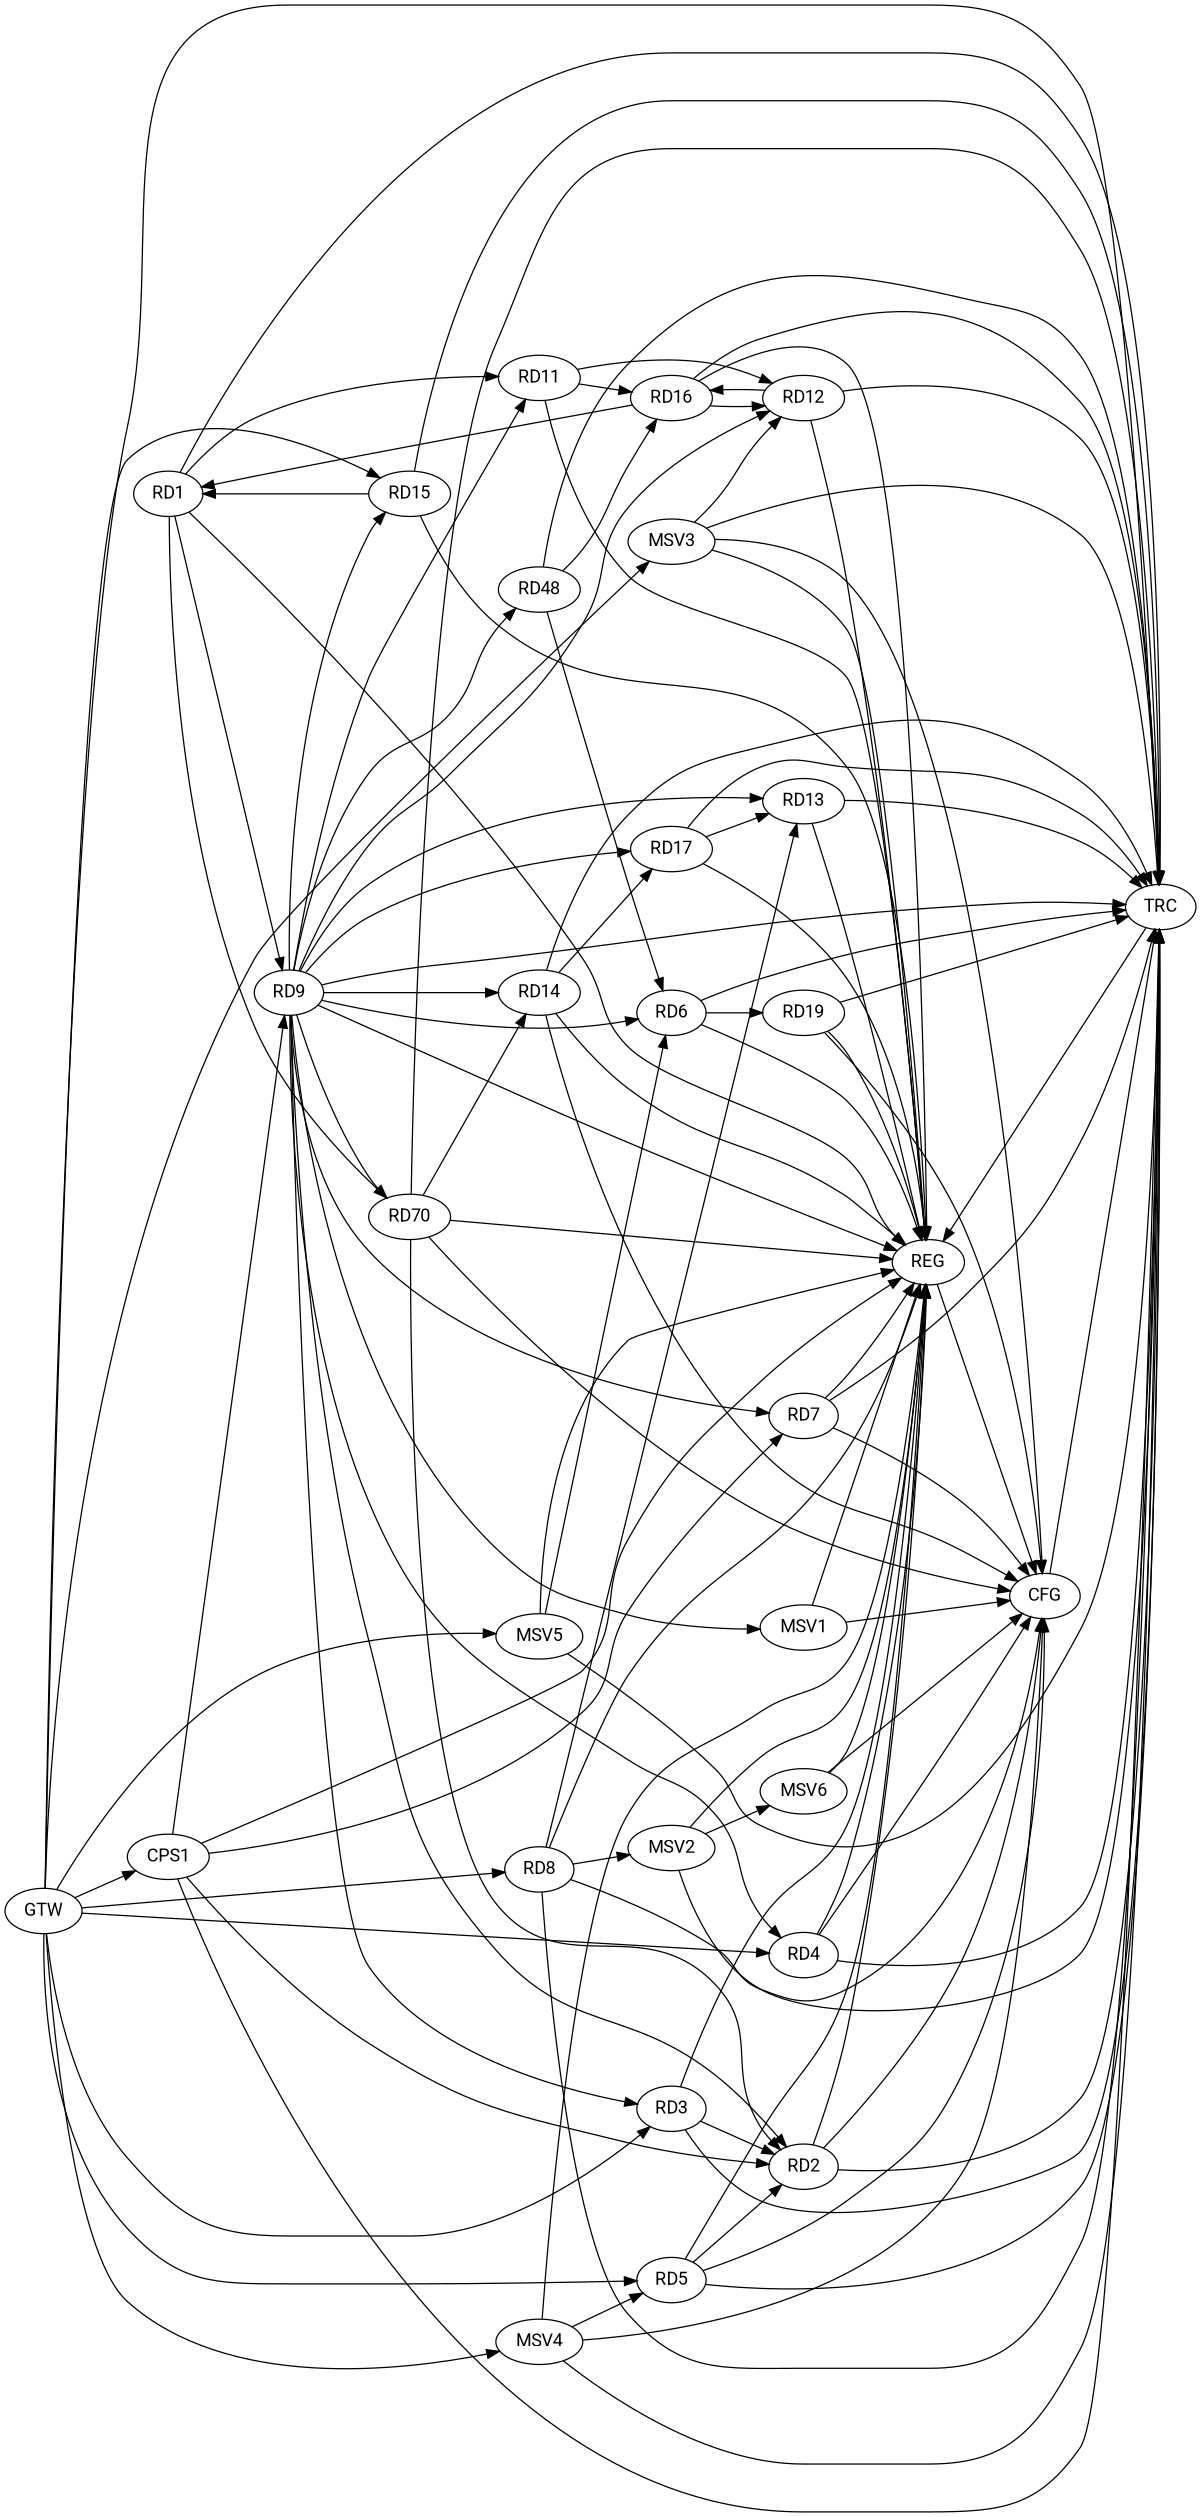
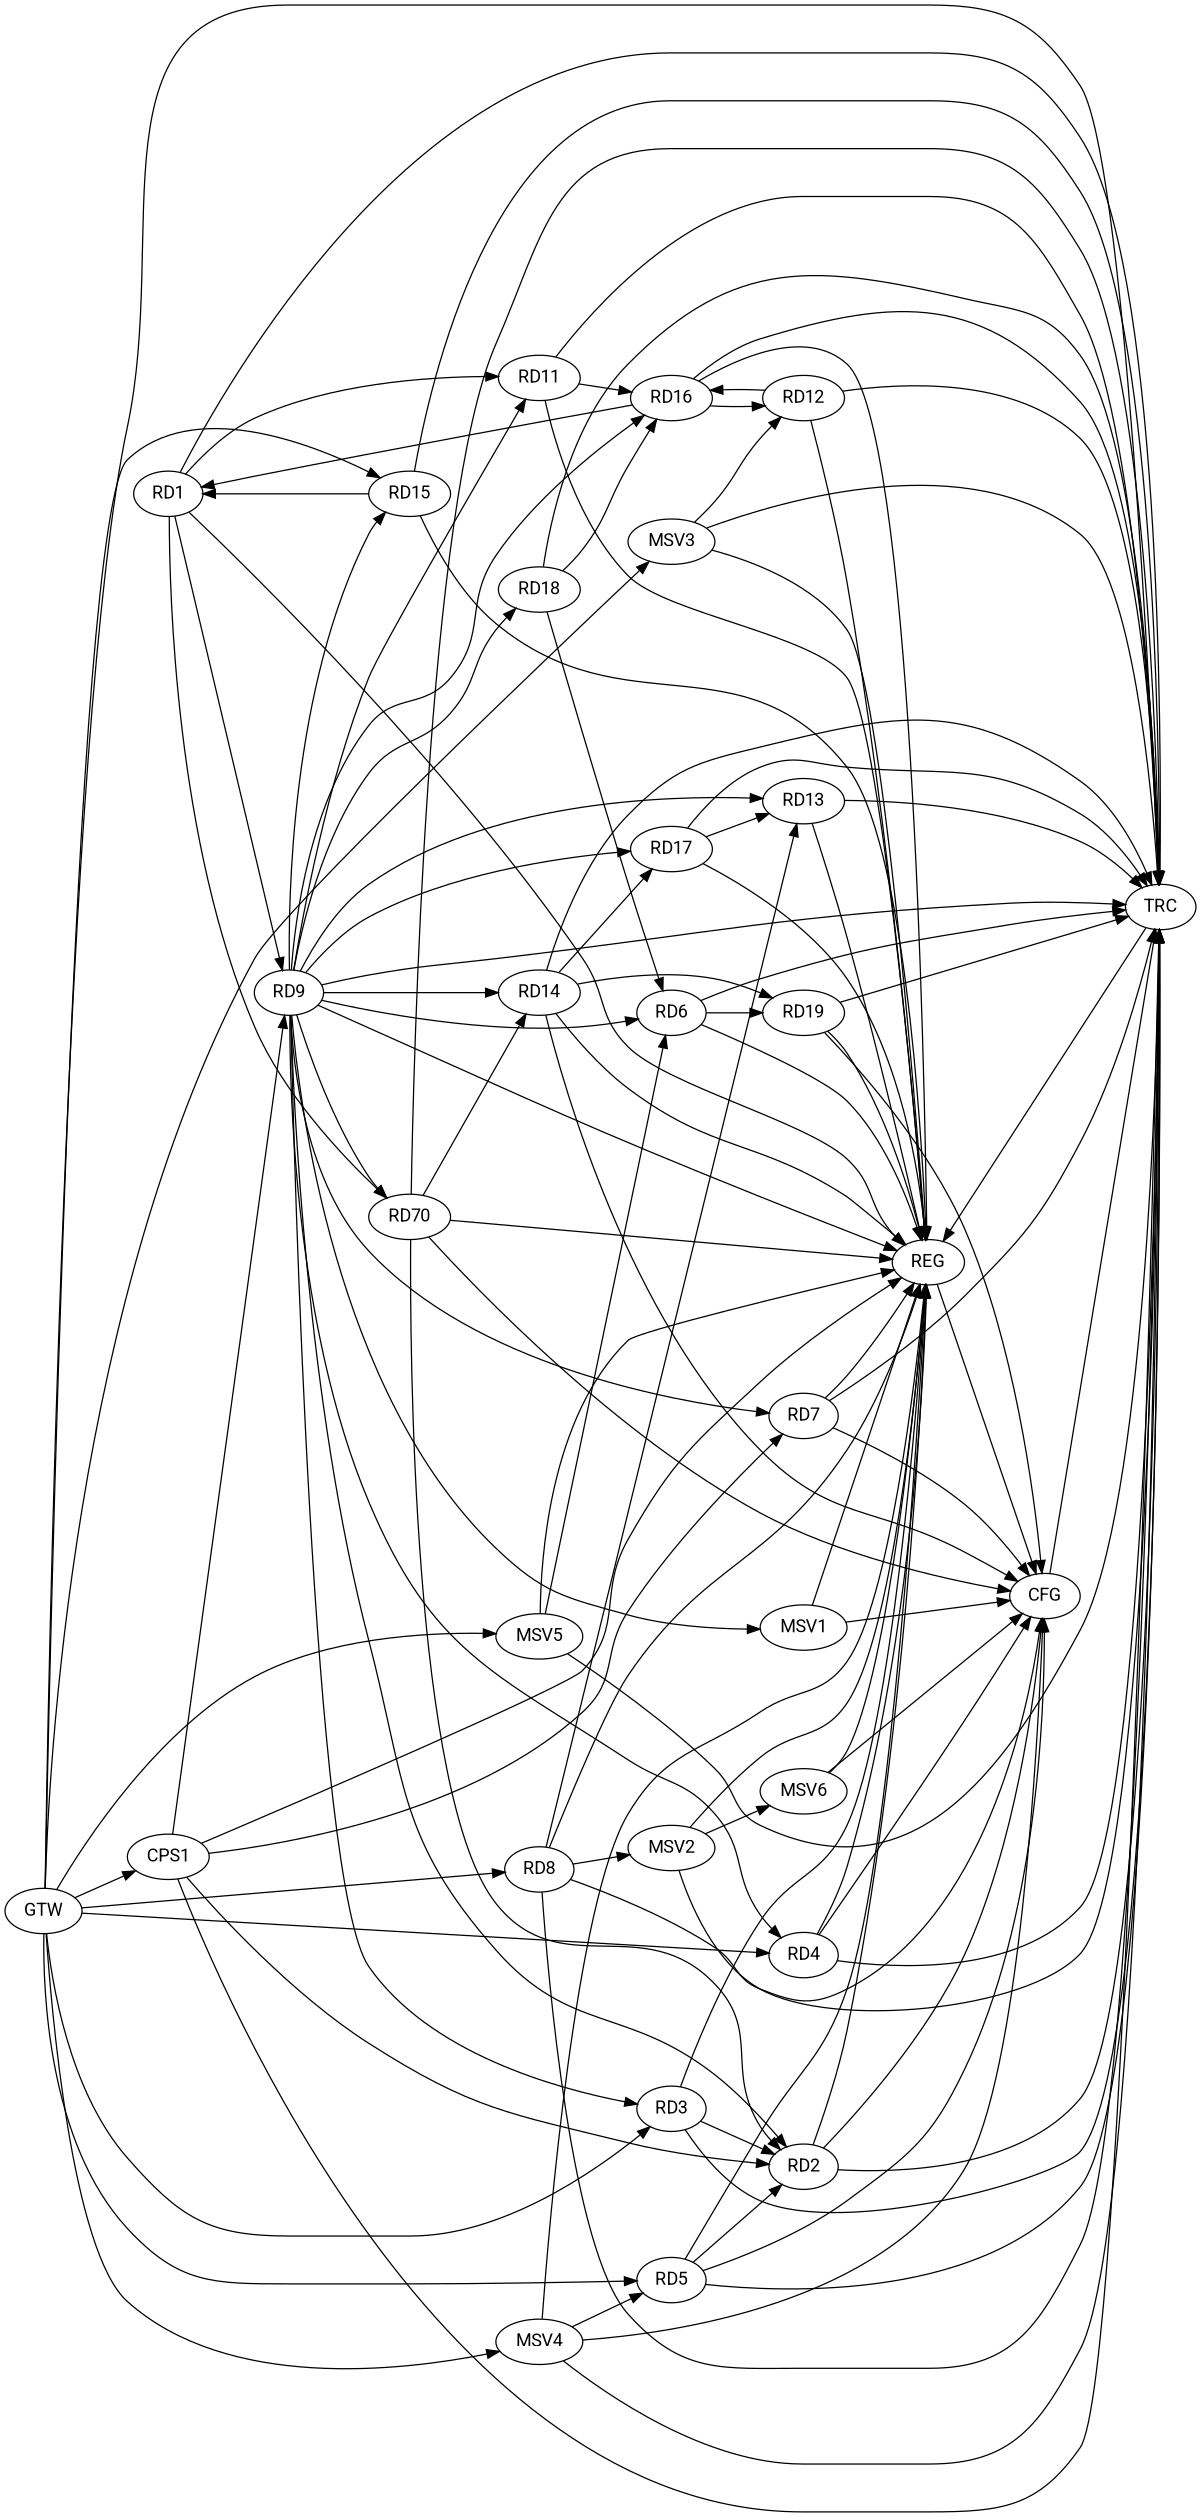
edge "RD11" -> "RD12": now "RD11" -> "TRC"
node "RD48": label "RD48" -> "RD18"
edge "RD9" -> "RD12": now "RD9" -> "RD16"
edge "RD14" -> "RD19": added
edge "MSV3" -> "CFG": removed
